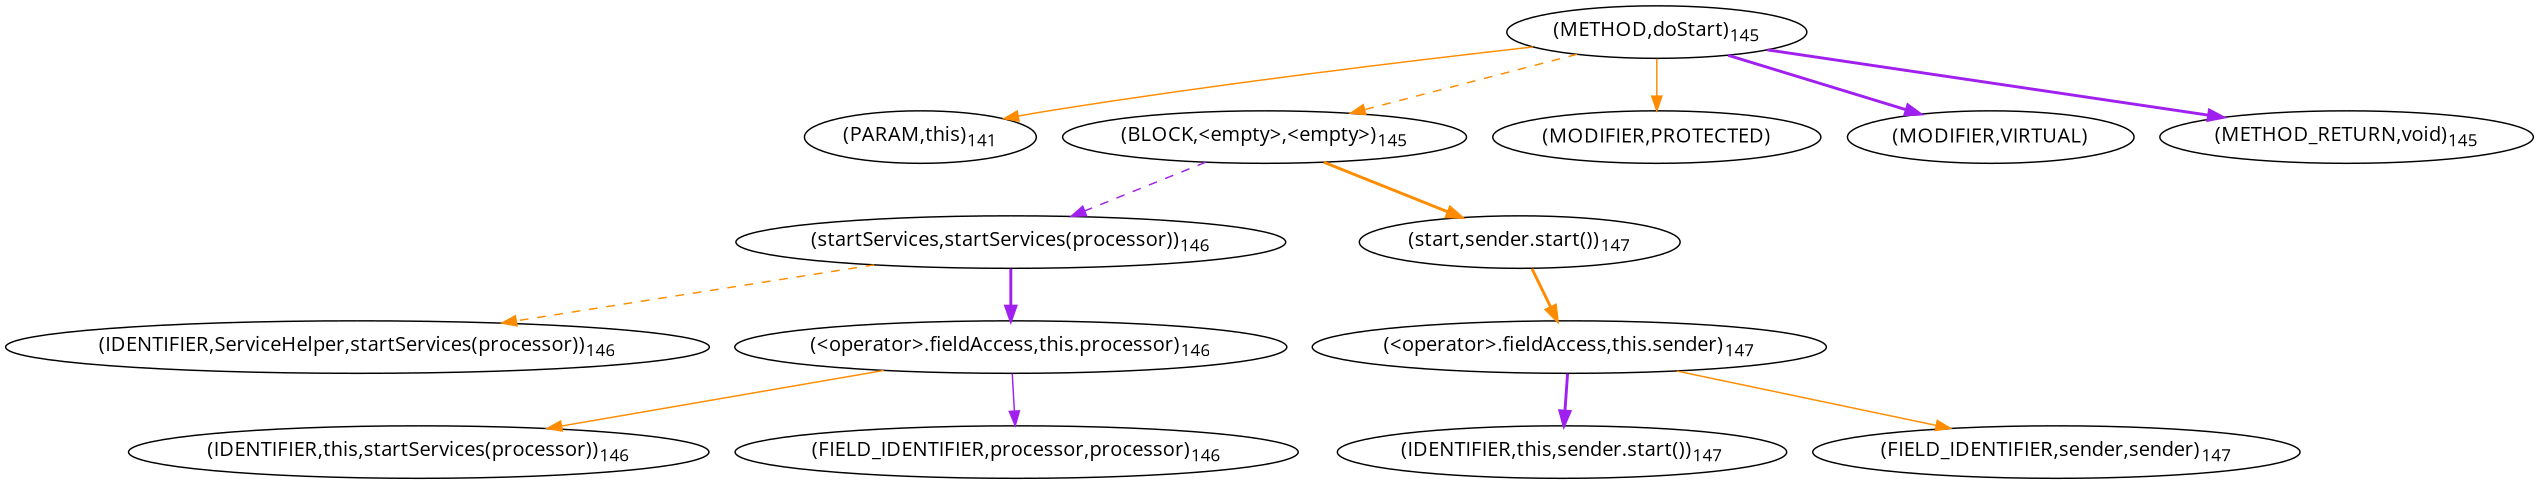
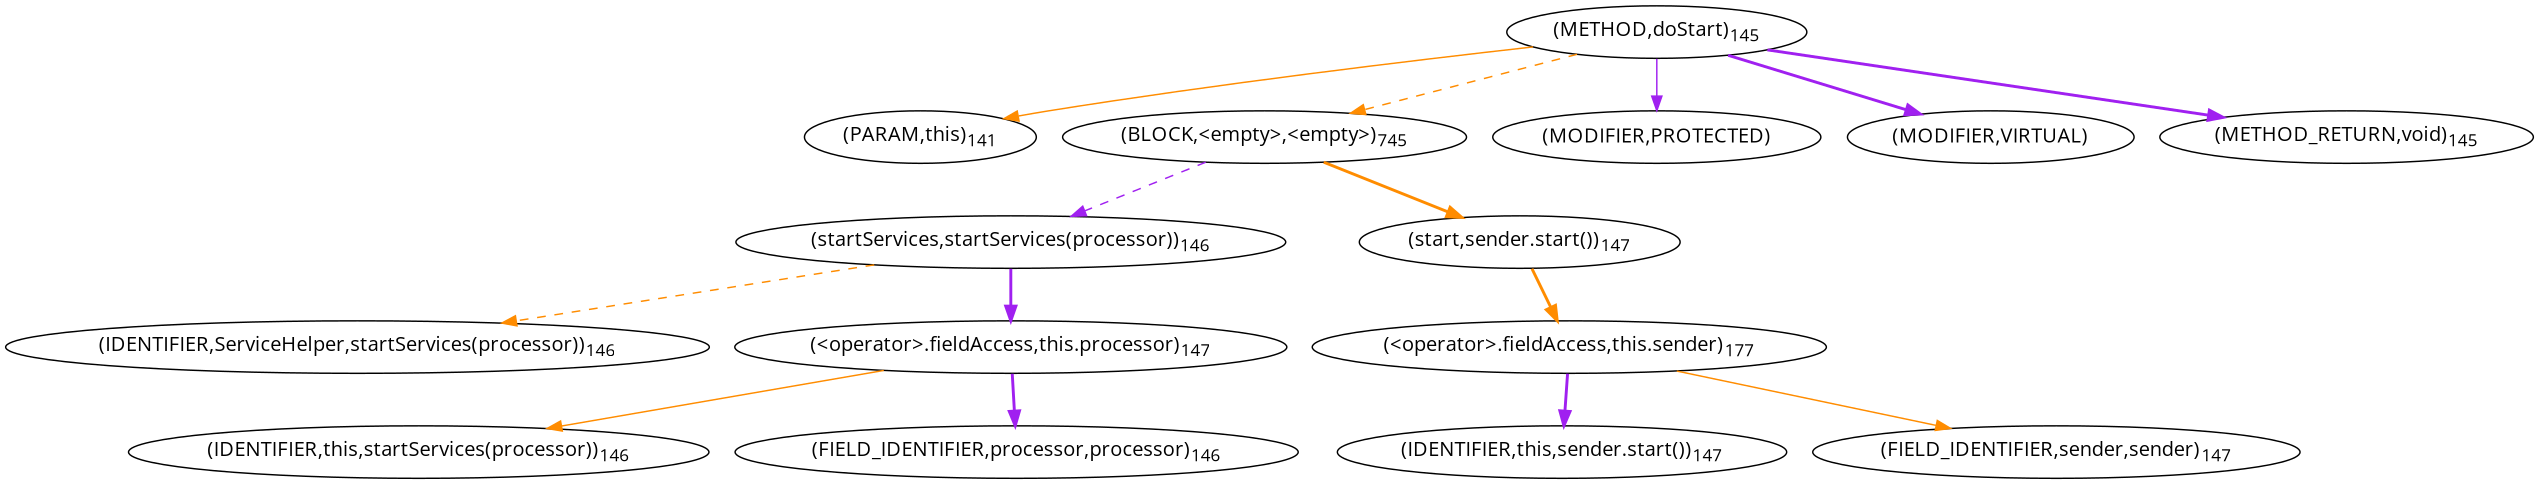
edge "(METHOD,doStart)" -> "(MODIFIER,PROTECTED)": color darkorange -> purple
node "(BLOCK,<empty>,<empty>)": text "145" -> "745"
node "(<operator>.fieldAccess,this.processor)": text "146" -> "147"
node "(<operator>.fieldAccess,this.sender)": text "147" -> "177"
edge "(<operator>.fieldAccess,this.processor)" -> "(FIELD_IDENTIFIER,processor,processor)": style solid -> bold
